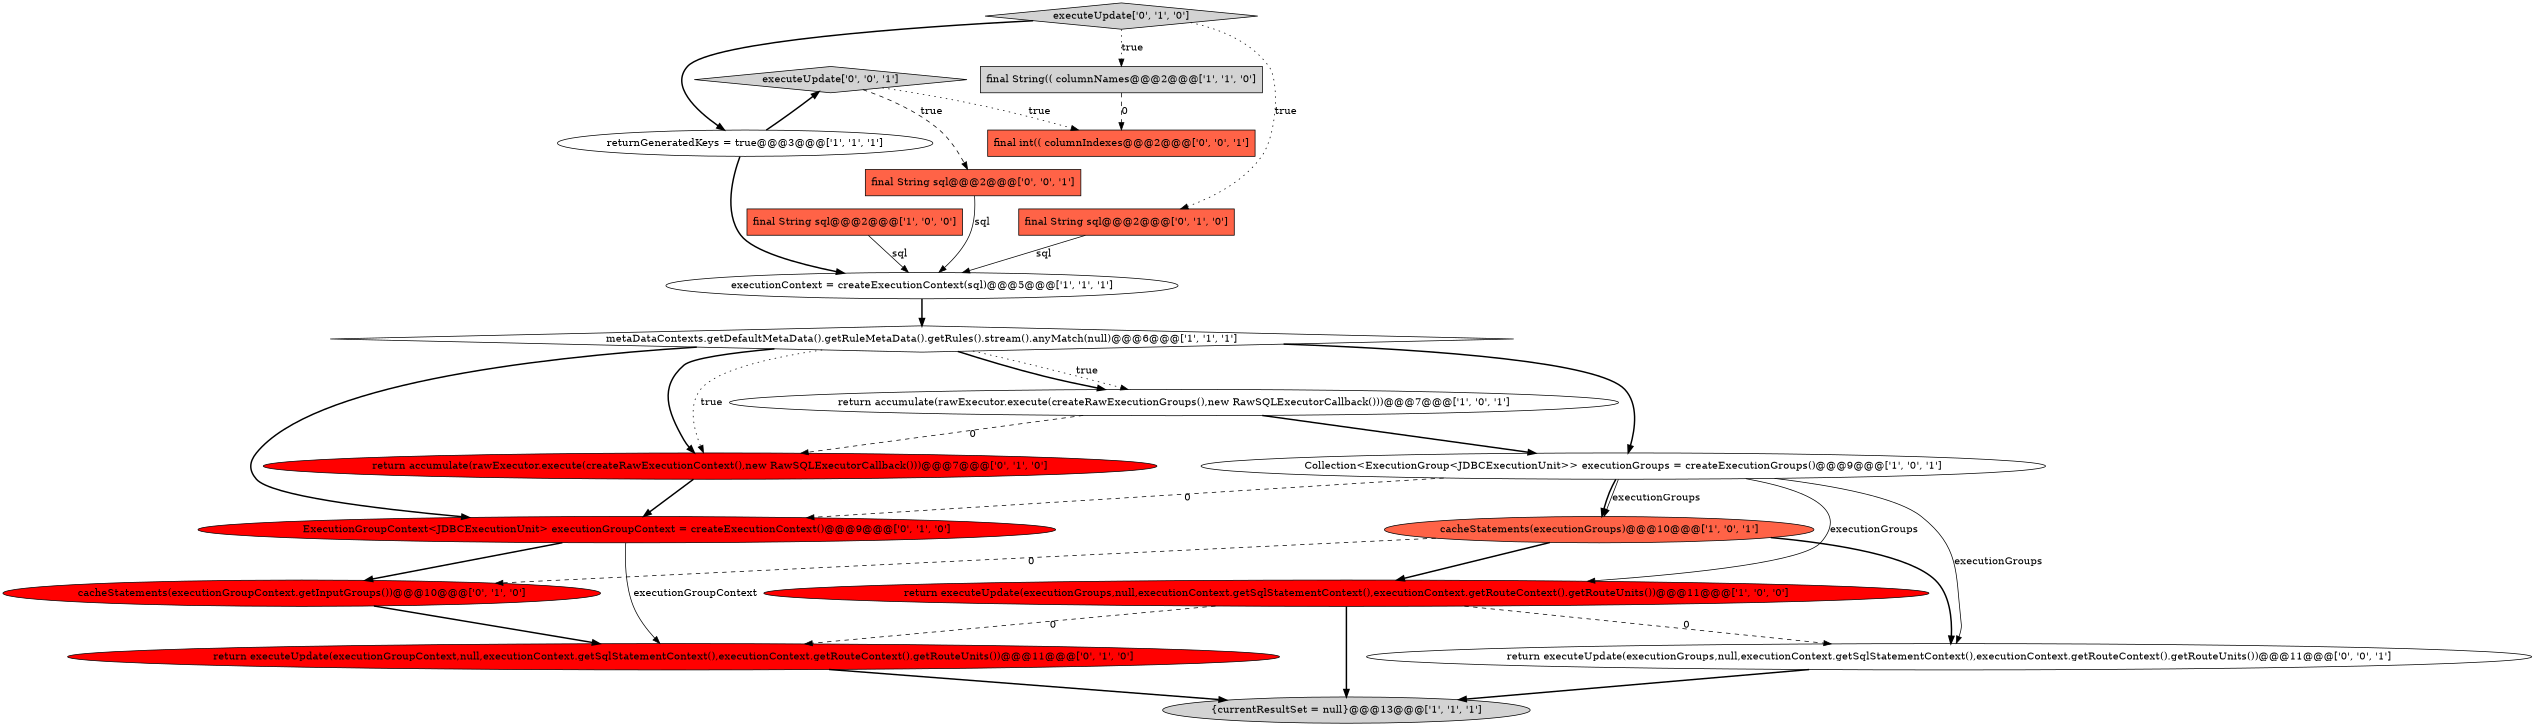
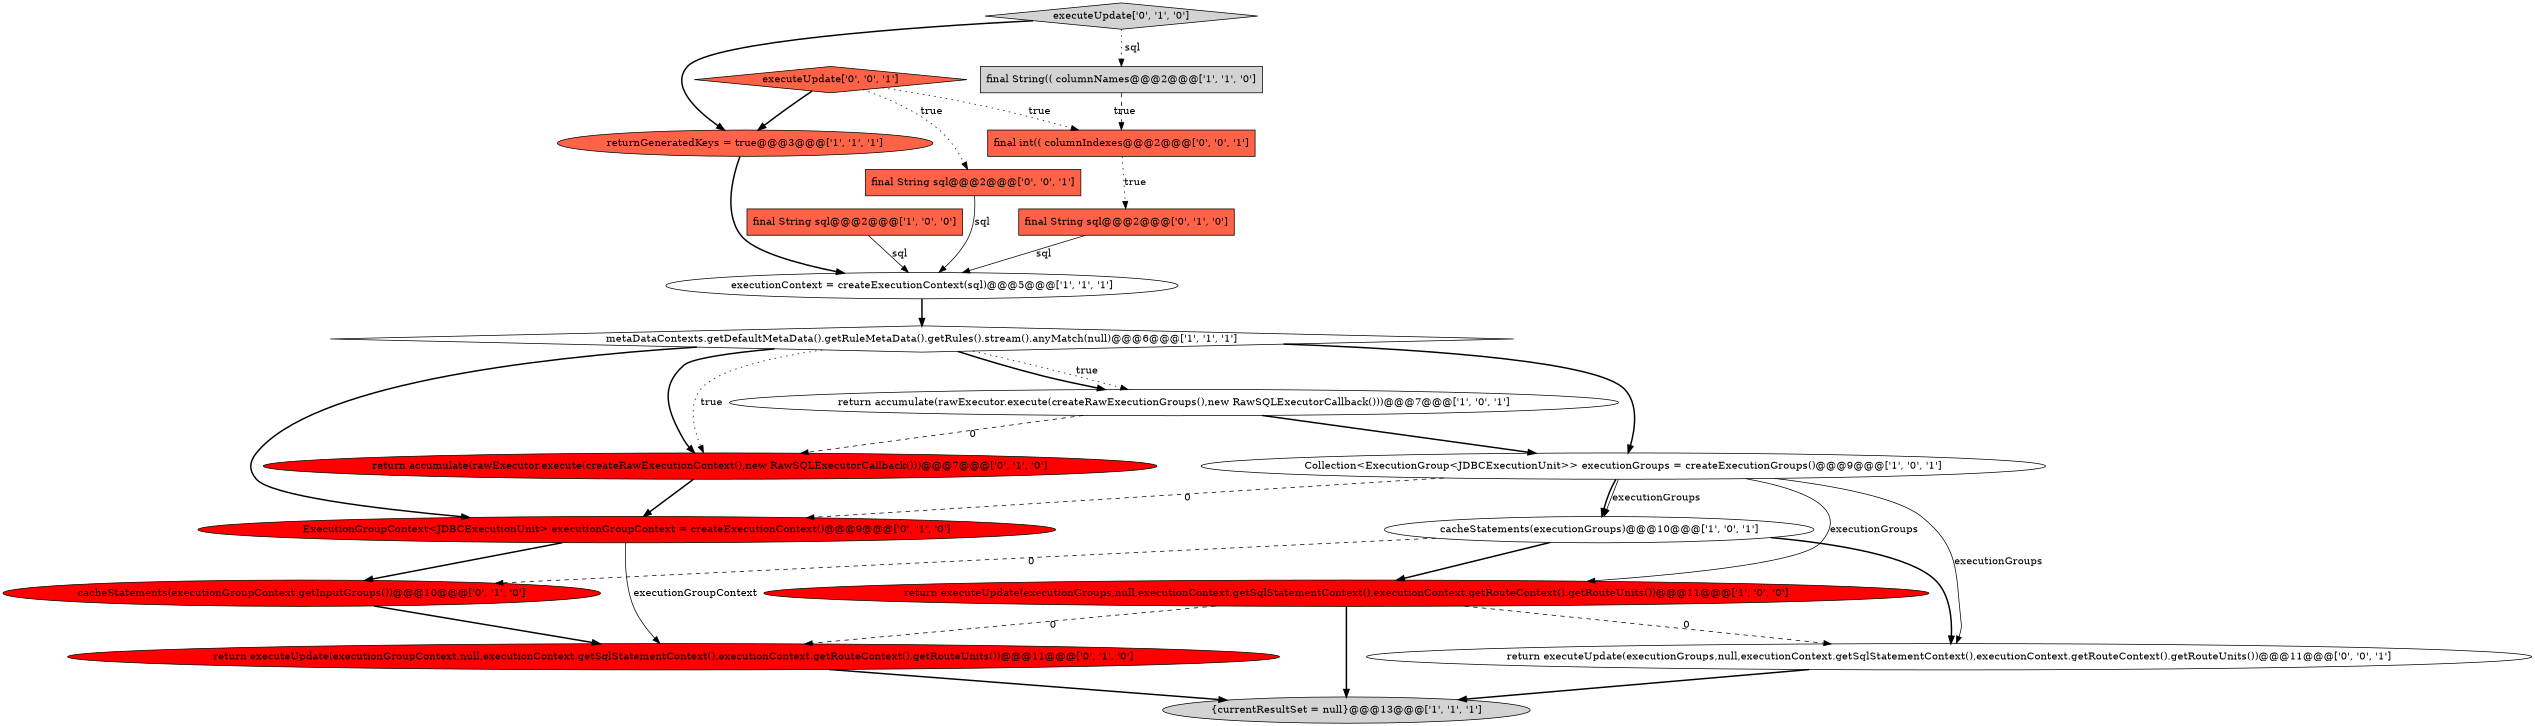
edge "executeUpdate['0', '1', '0']" -> "final String(( columnNames@@@2@@@['1', '1', '0']": label "true" -> "sql"
node "executeUpdate['0', '0', '1']": fillcolor lightgray -> tomato
edge "final String(( columnNames@@@2@@@['1', '1', '0']" -> "final int(( columnIndexes@@@2@@@['0', '0', '1']": label "0" -> "true"
edge "executeUpdate['0', '1', '0']" -> "final String sql@@@2@@@['0', '1', '0']": now "final int(( columnIndexes@@@2@@@['0', '0', '1']" -> "final String sql@@@2@@@['0', '1', '0']"
edge "returnGeneratedKeys = true@@@3@@@['1', '1', '1']" -> "executeUpdate['0', '0', '1']": reversed
edge "executeUpdate['0', '0', '1']" -> "final String sql@@@2@@@['0', '0', '1']": style dashed -> dotted
node "returnGeneratedKeys = true@@@3@@@['1', '1', '1']": fillcolor white -> tomato
node "cacheStatements(executionGroups)@@@10@@@['1', '0', '1']": fillcolor tomato -> white
